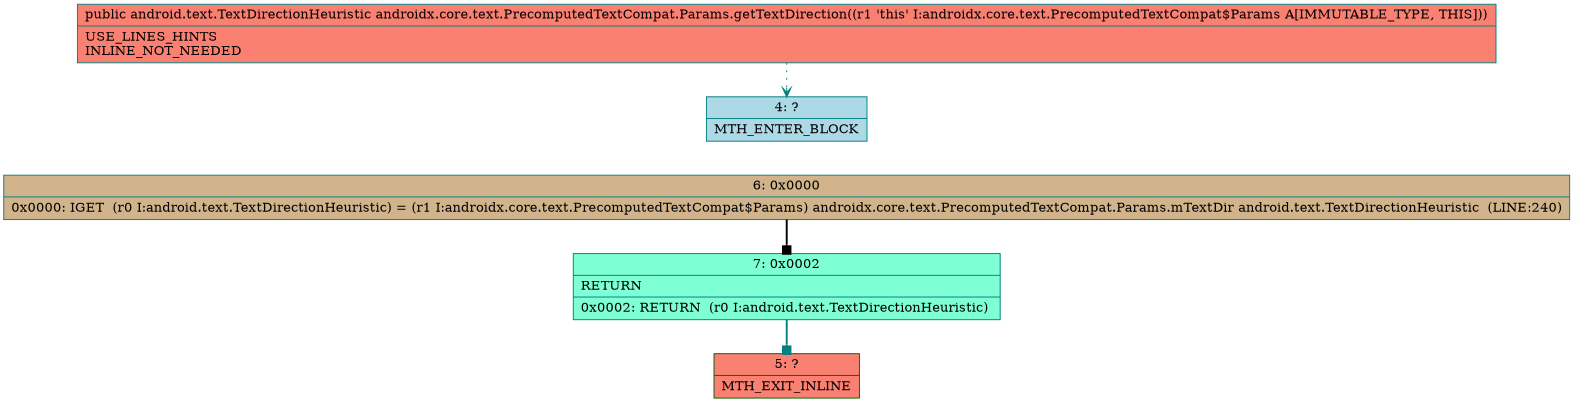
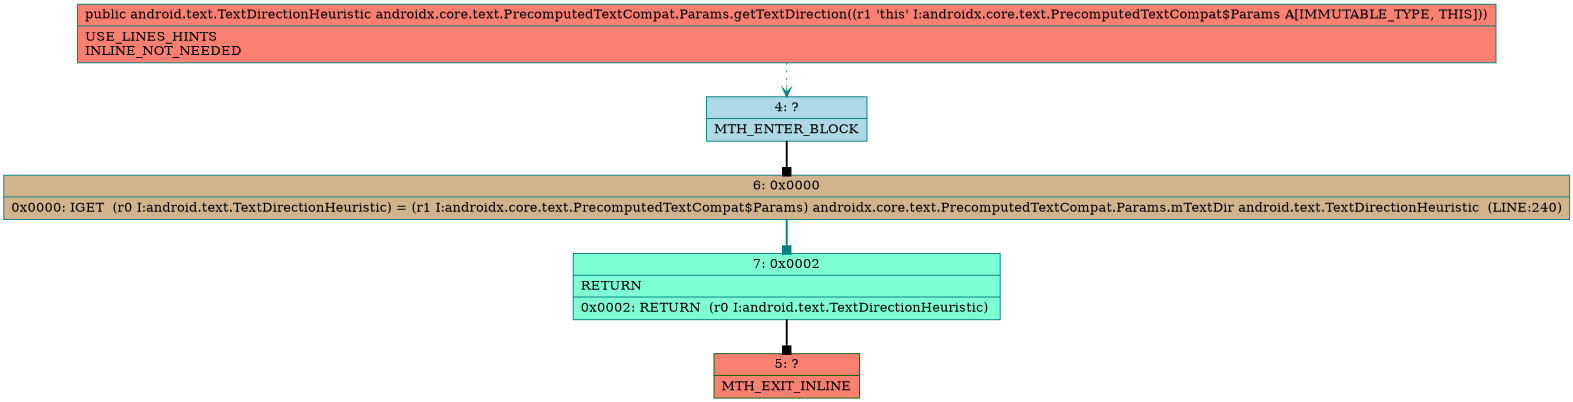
edge "4: ?" -> "6: 0x0000": added
edge "6: 0x0000" -> "7: 0x0002": color black -> teal
edge "7: 0x0002" -> "5: ?": color teal -> black
